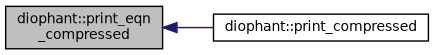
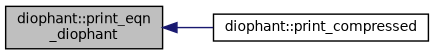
node "diophant::print_eqn _compressed": label "diophant::print_eqn _compressed" -> "diophant::print_eqn _diophant"
